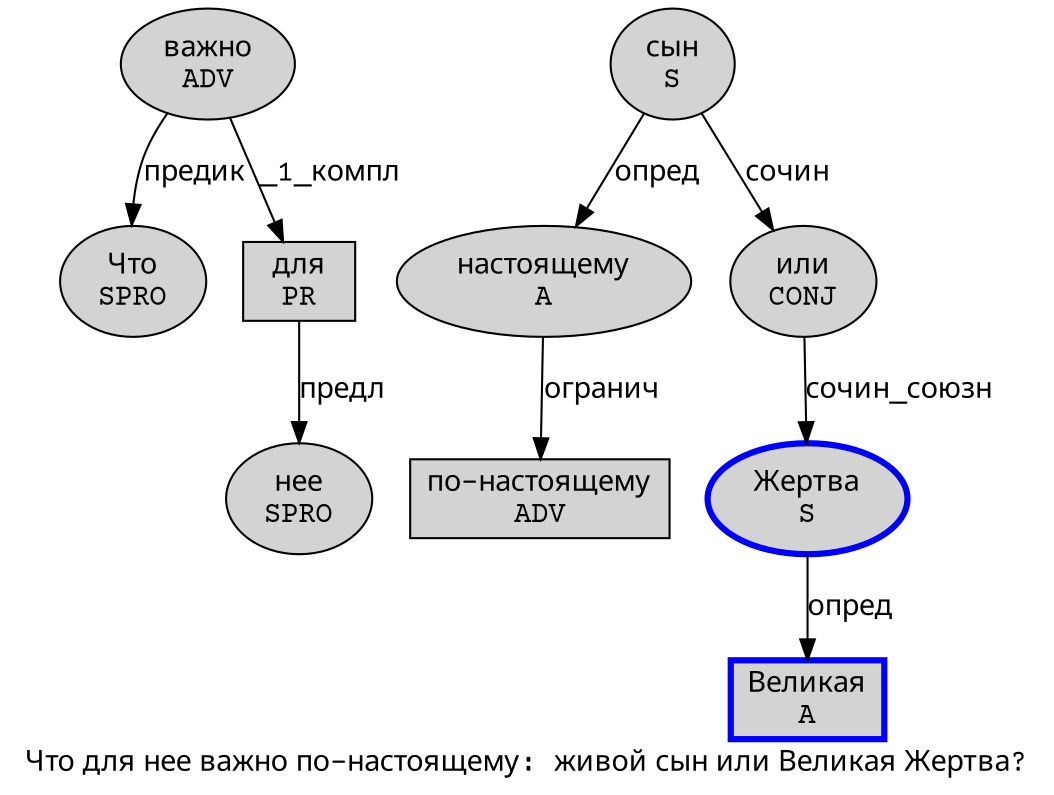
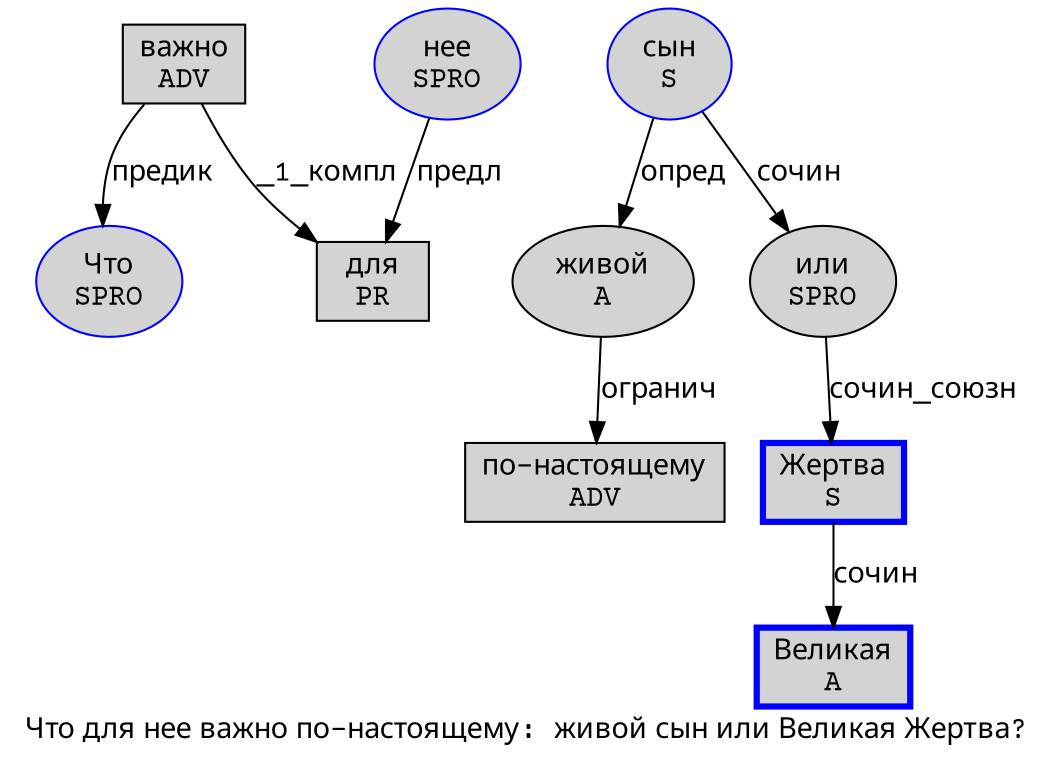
node "важно ADV": shape ellipse -> box
node "сын S": color black -> blue
node "Что SPRO": color black -> blue
node "настоящему A": label "настоящему A" -> "живой A"
node "или CONJ": label "или CONJ" -> "или SPRO"
edge "для PR" -> "нее SPRO": reversed
node "нее SPRO": color black -> blue
node "Жертва S": shape ellipse -> box
edge "Жертва S" -> "Великая A": label "опред" -> "сочин"
